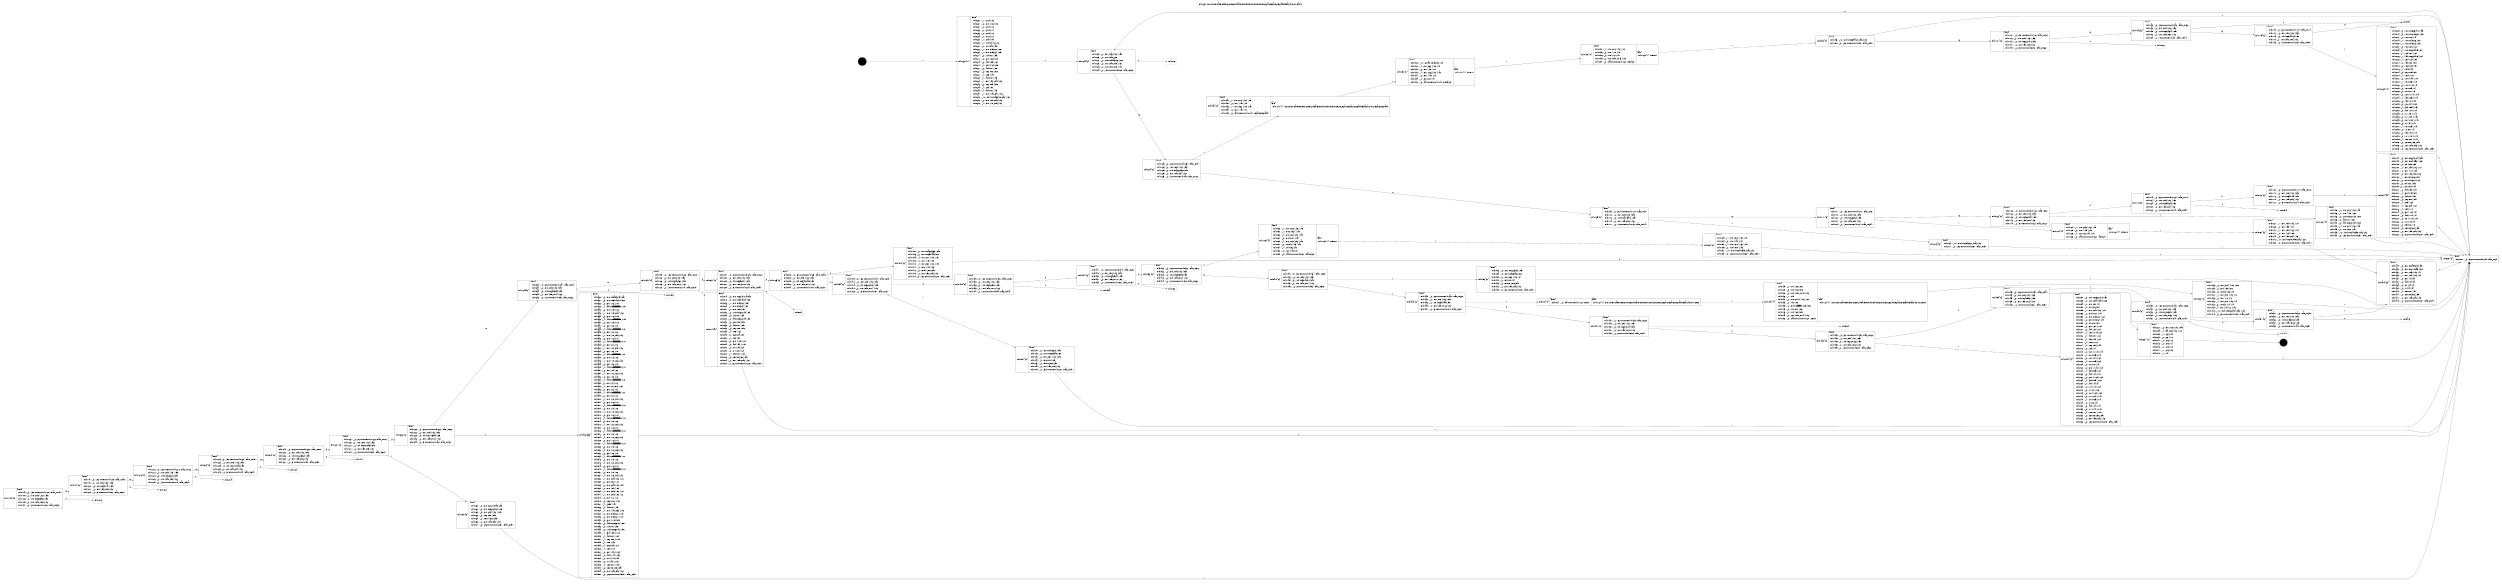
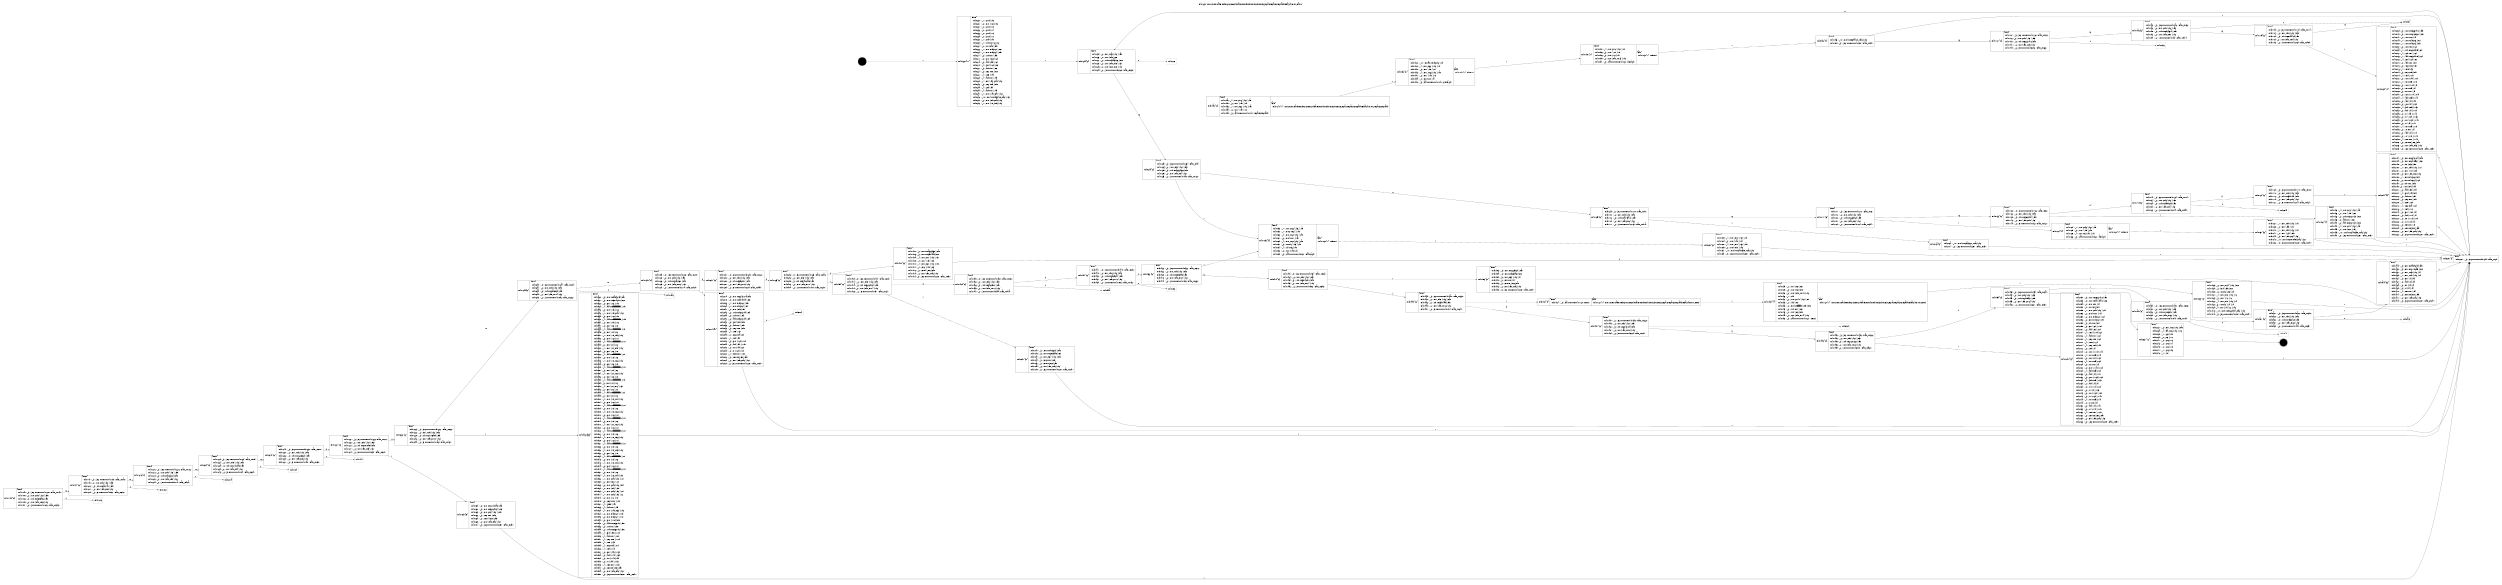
edge "0x4016df [28]" -> "0x401dac [22]": now "0x4016df [28]" -> "0x401cb5 [43]"
edge "0x401c37 [36]" -> "0x401a4d [53]": now "0x401c37 [36]" -> "0x4022e7 [5]"
edge "0x4018d7 [28]" -> "0x402029": now "0x402179 [91]" -> "0x402029"
